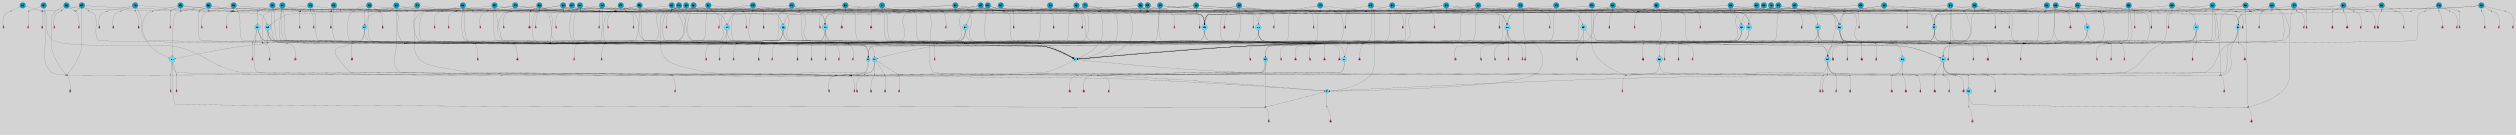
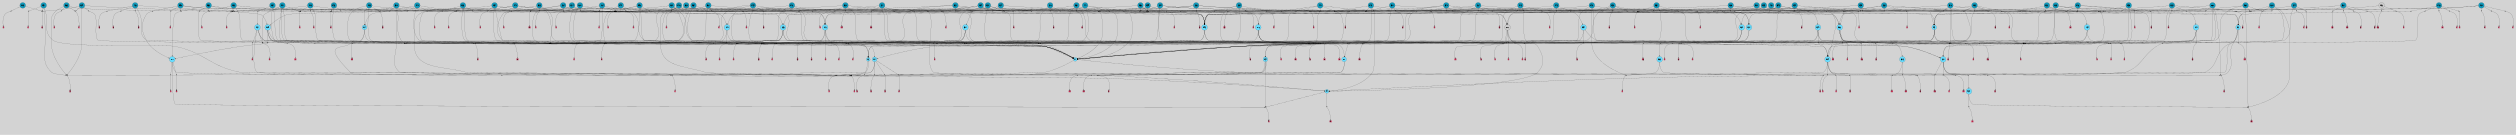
node "T466": fillcolor #1199bb -> #cccccc
node "T212": fillcolor #66ddff -> #cccccc
